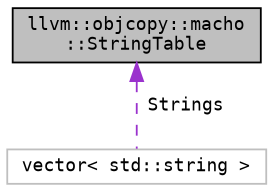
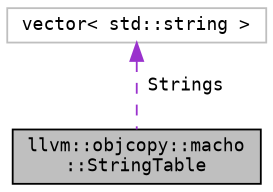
edge "vector< std::string >" -> "llvm::objcopy::macho ::StringTable": reversed
